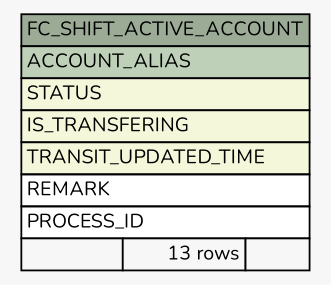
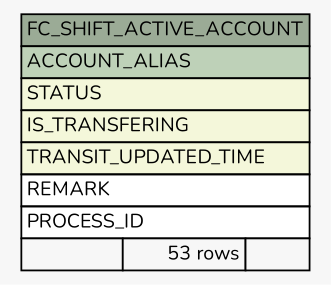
node "FC_SHIFT_ACTIVE_ACCOUNT": text "13 rows" -> "53 rows"
